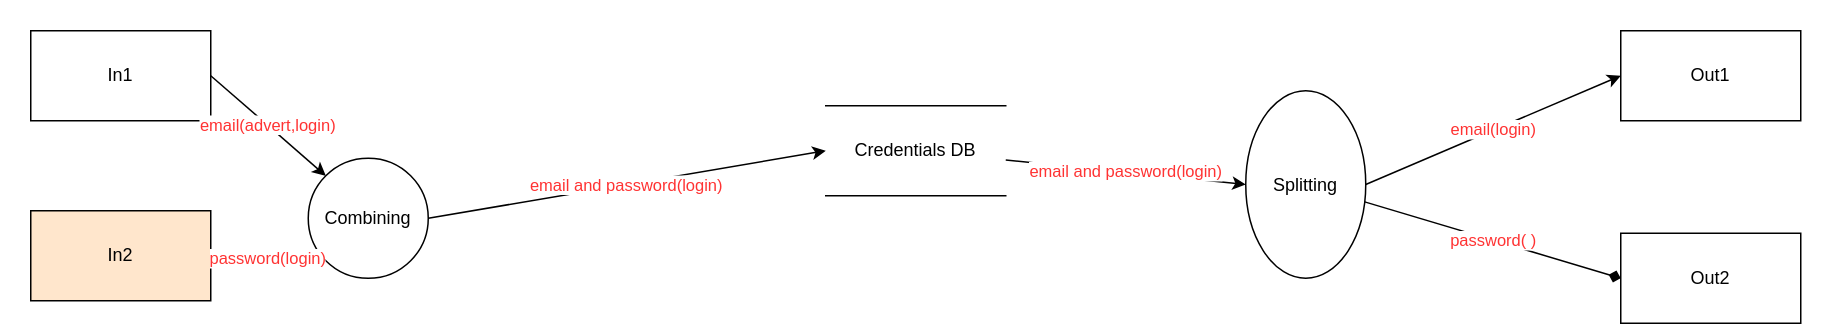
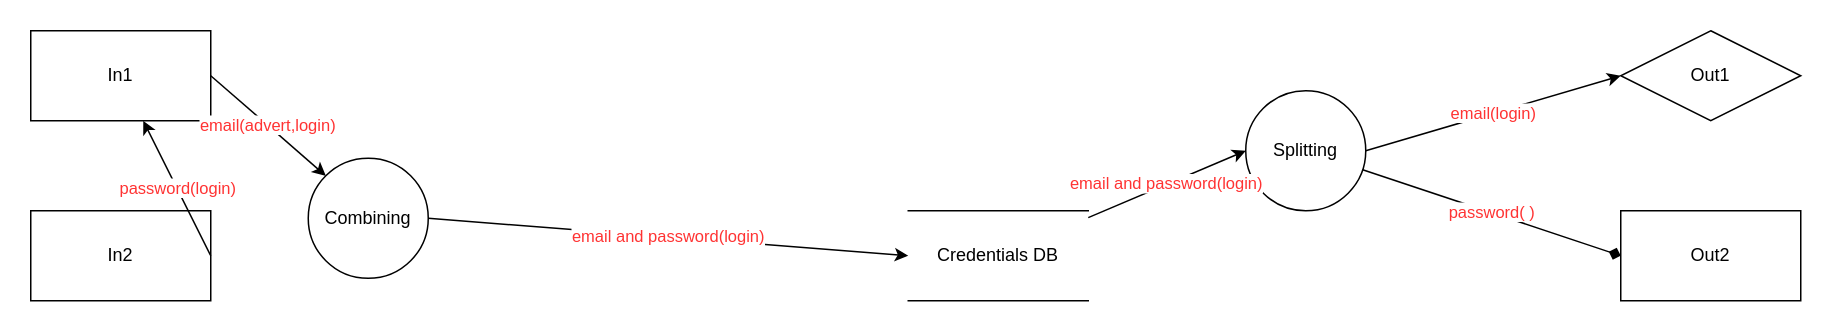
node "Out1": shape rectangle -> diamond
node "Credentials DB": moved (916, 151) -> (998, 256)
node "Splitting": size 120x188 -> 120x120
node "In2": fillcolor #ffe6cc -> #ffffff
edge "In2" -> "Combining": now "In2" -> "In1"
node "Out2": moved (1711, 278) -> (1711, 256)
